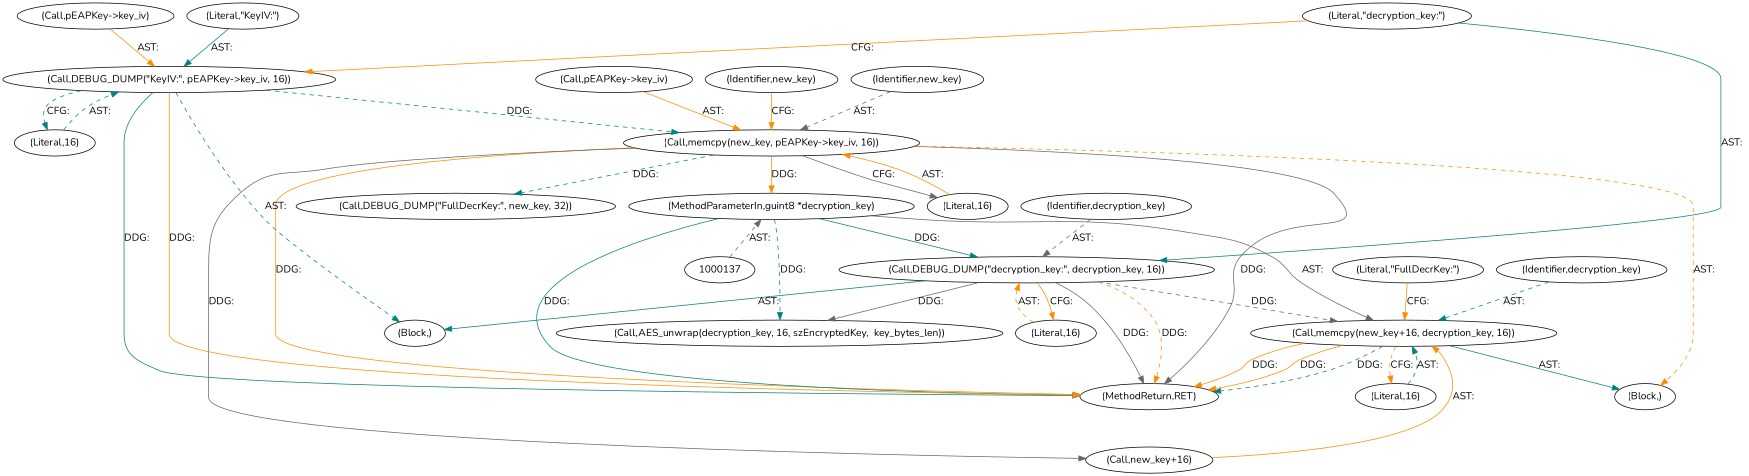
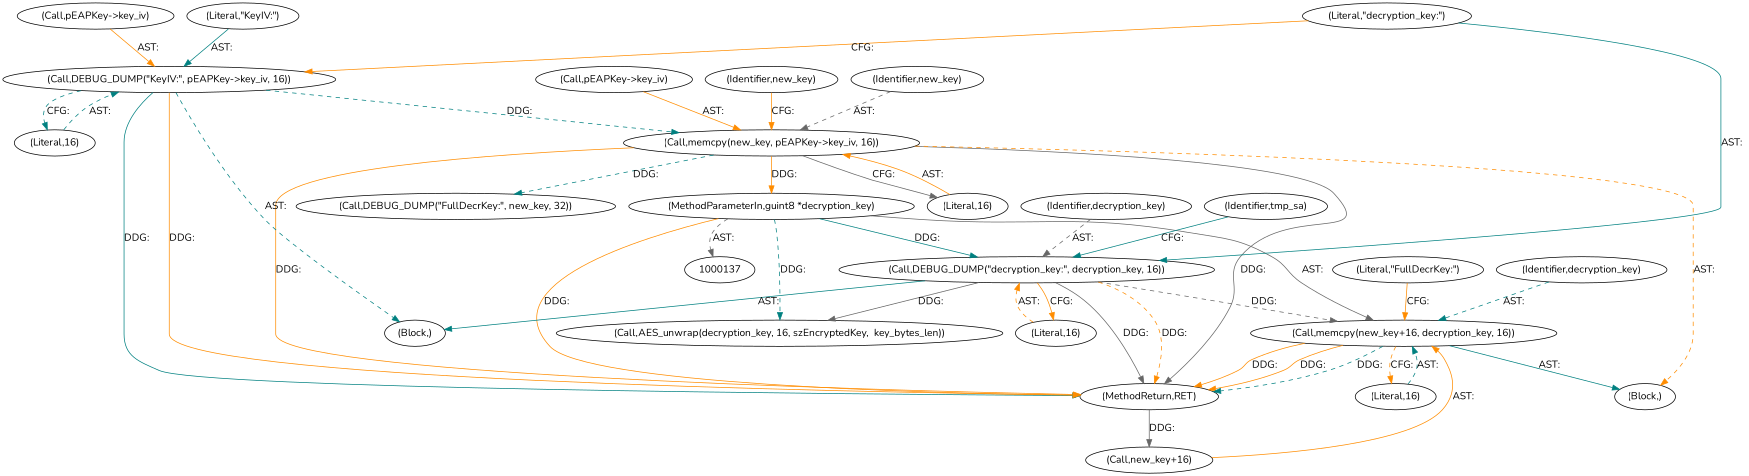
node "(Identifier,tmp_sa)": added
edge "1000137" -> "(MethodParameterIn,guint8 *decryption_key)": reversed
edge "(MethodParameterIn,guint8 *decryption_key)" -> "(MethodReturn,RET)": color teal -> darkorange
edge "(Call,memcpy(new_key, pEAPKey->key_iv, 16))" -> "(Call,new_key+16)": now "(MethodReturn,RET)" -> "(Call,new_key+16)"
